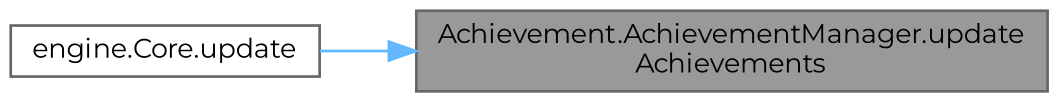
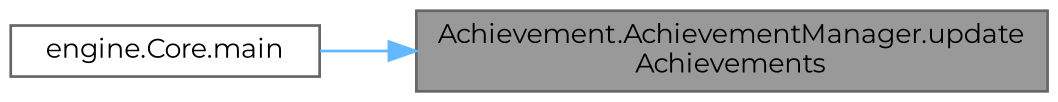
node "engine.Core.update": label "engine.Core.update" -> "engine.Core.main"
